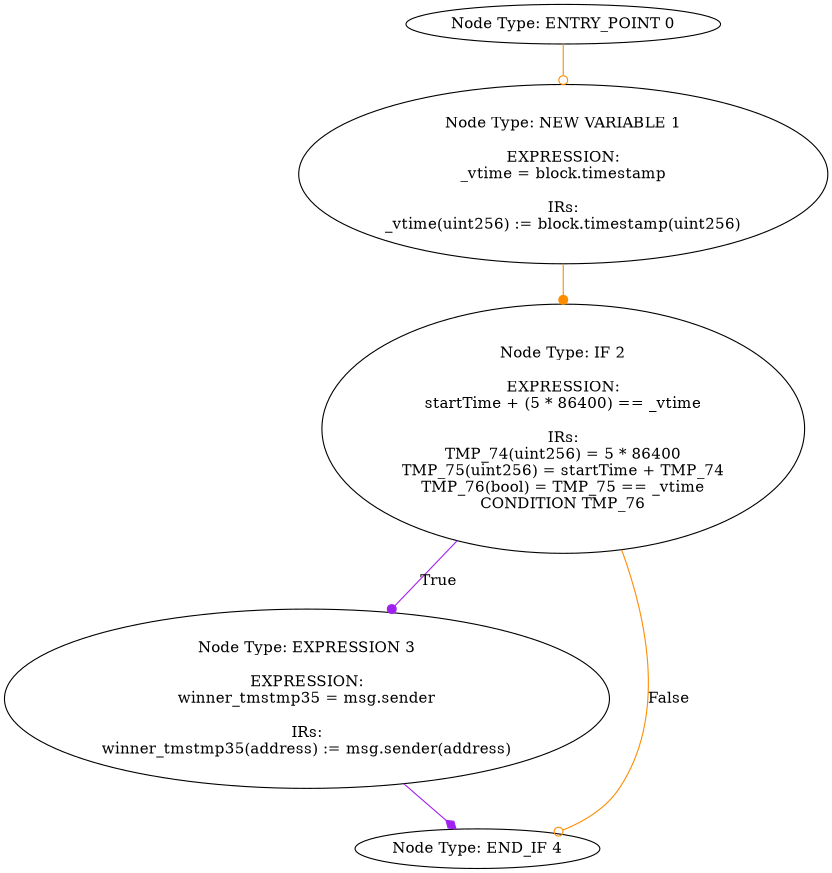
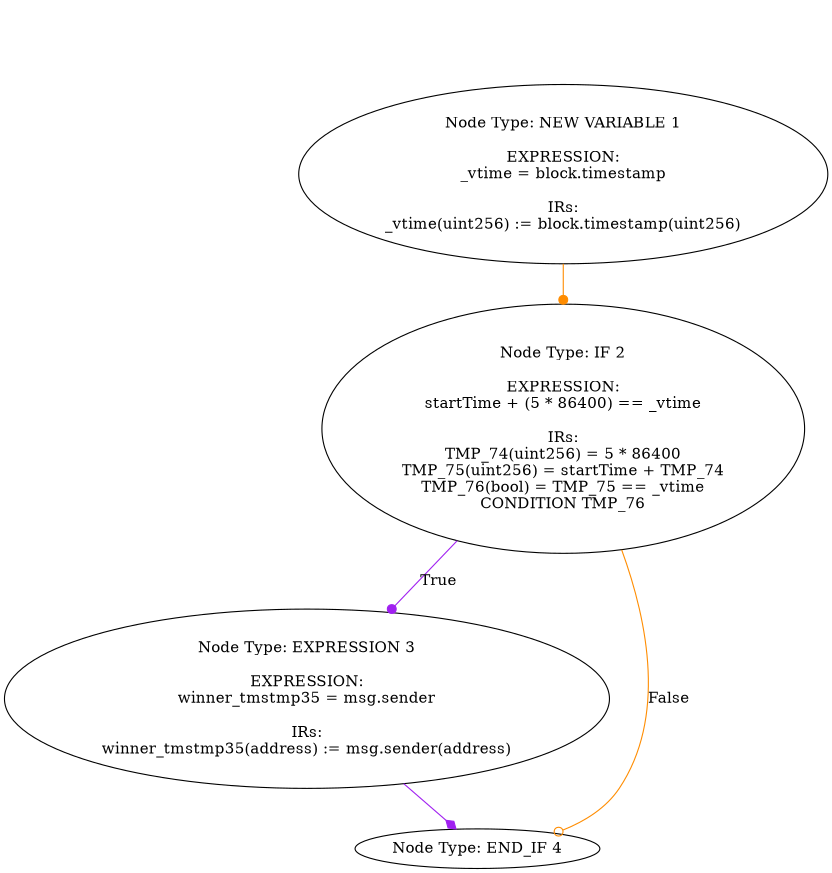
node "Node Type: ENTRY_POINT 0": removed
